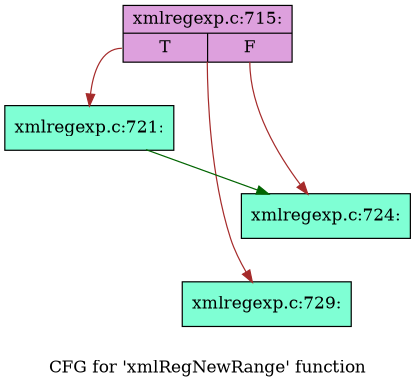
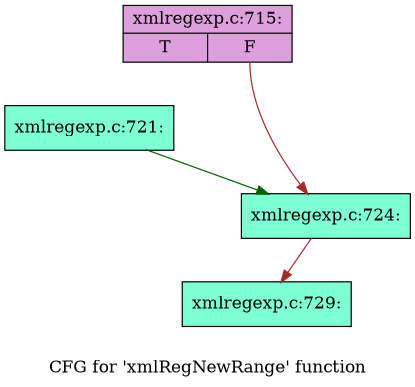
edge "xmlregexp.c:715:" -> "xmlregexp.c:721:": removed
edge "xmlregexp.c:715:" -> "xmlregexp.c:729:": now "xmlregexp.c:724:" -> "xmlregexp.c:729:"
